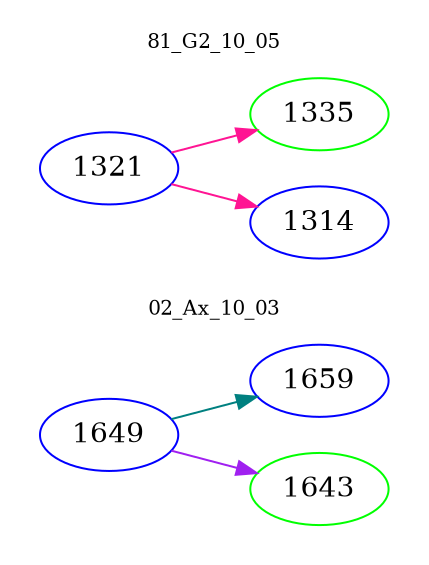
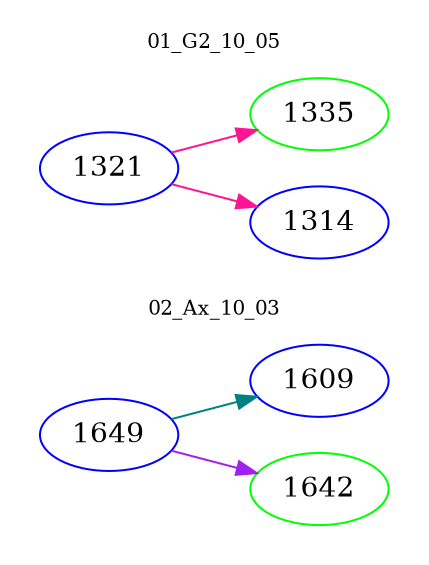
cluster "81_G2_10_05": label "81_G2_10_05" -> "01_G2_10_05"
node "1659": label "1659" -> "1609"
node "1643": label "1643" -> "1642"
